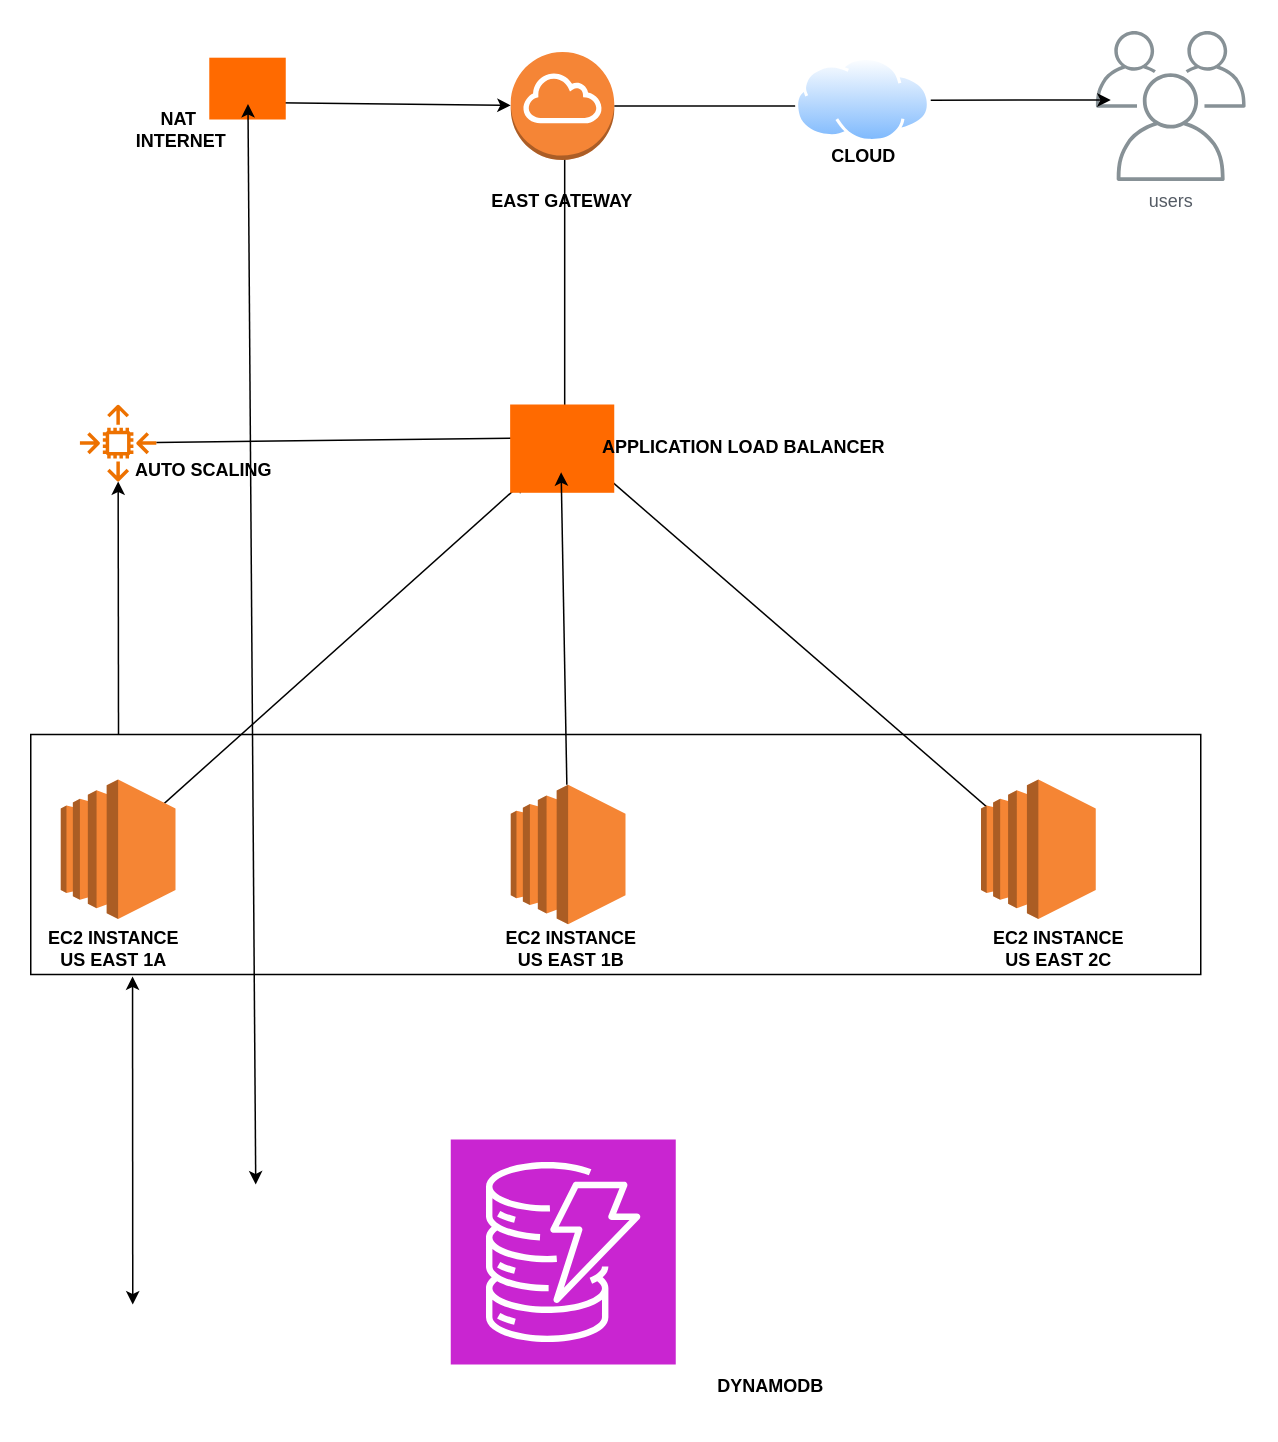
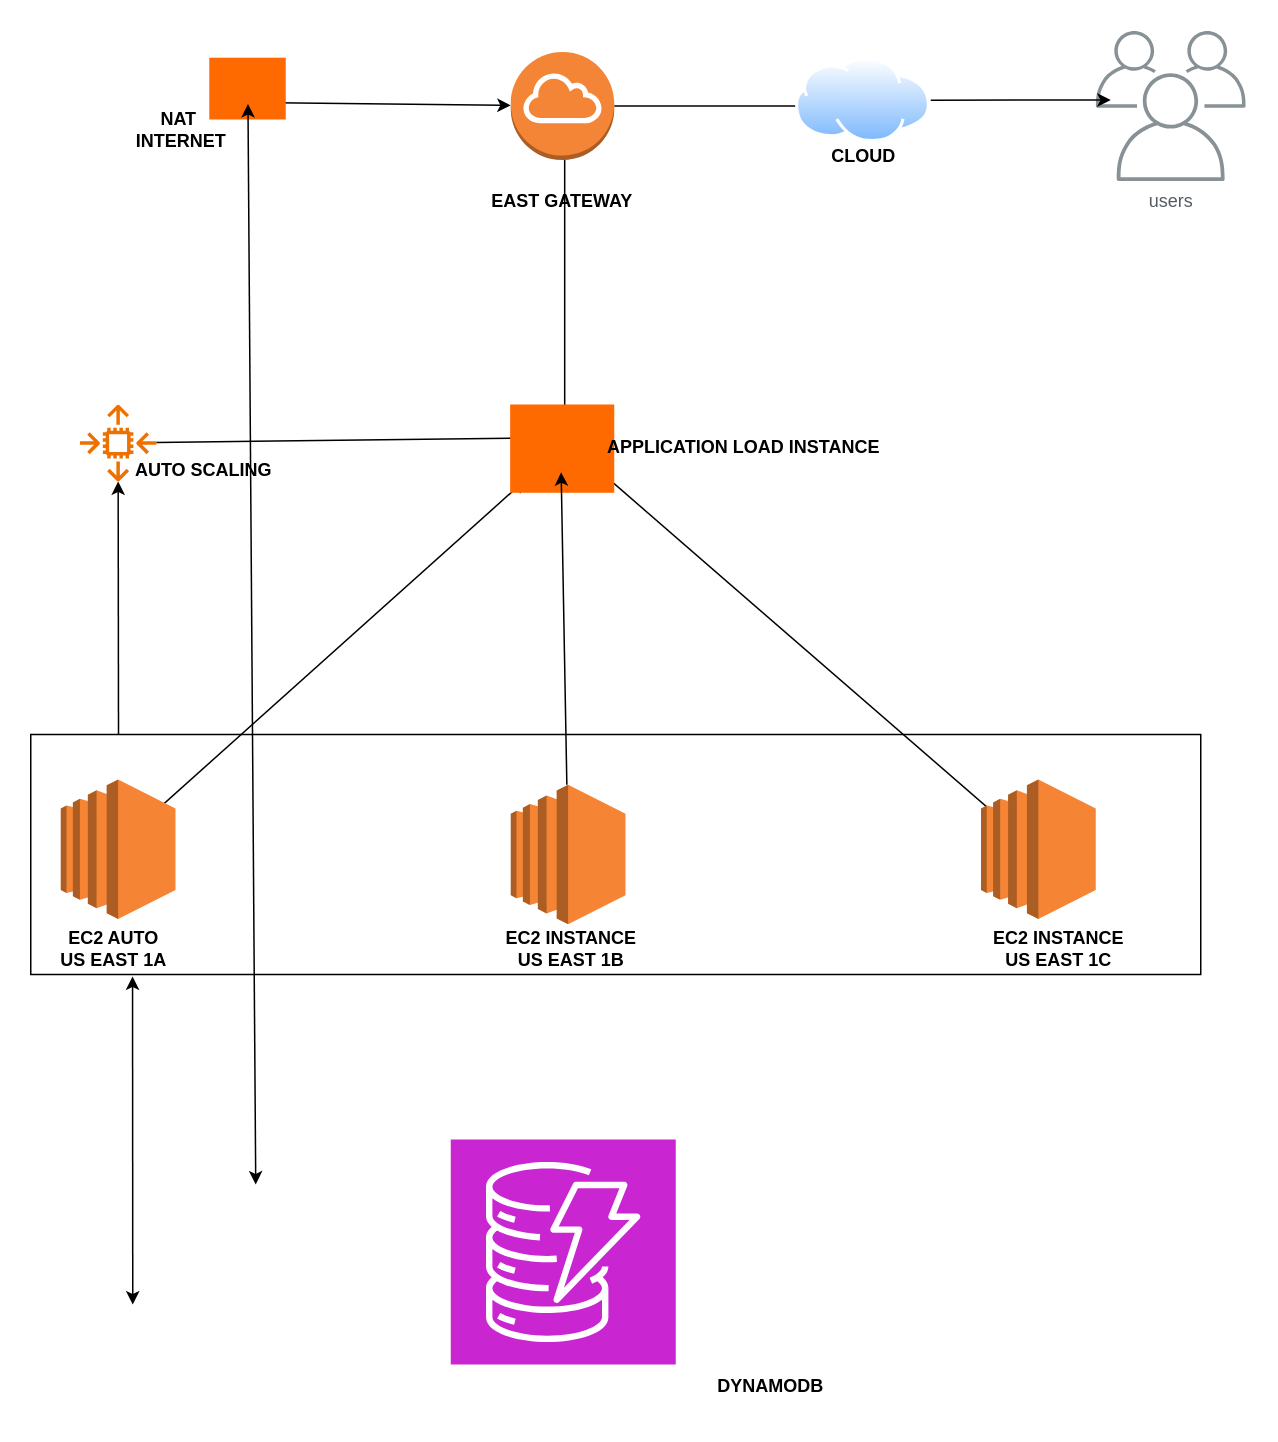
node "APPLICATION LOAD BALANCER": label "APPLICATION LOAD BALANCER" -> "APPLICATION LOAD INSTANCE"
node "EC2 INSTANCE US EAST 1A": label "EC2 INSTANCE US EAST 1A" -> "EC2 AUTO US EAST 1A"
node "EC2 INSTANCE US EAST 2C": label "EC2 INSTANCE US EAST 2C" -> "EC2 INSTANCE US EAST 1C"
